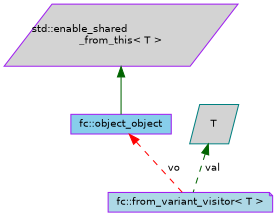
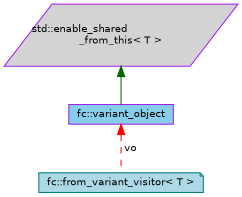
node "fc::object_object": label "fc::object_object" -> "fc::variant_object"
node "T": removed
node "fc::from_variant_visitor< T >": color purple -> teal
